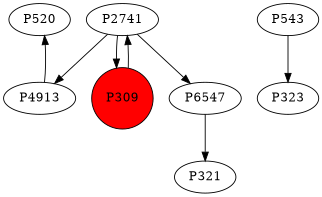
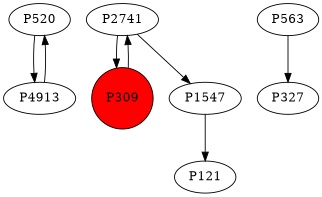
node "P543": label "P543" -> "P563"
edge "P2741" -> "P4913": now "P520" -> "P4913"
node "P6547": label "P6547" -> "P1547"
node "P323": label "P323" -> "P327"
node "P321": label "P321" -> "P121"
